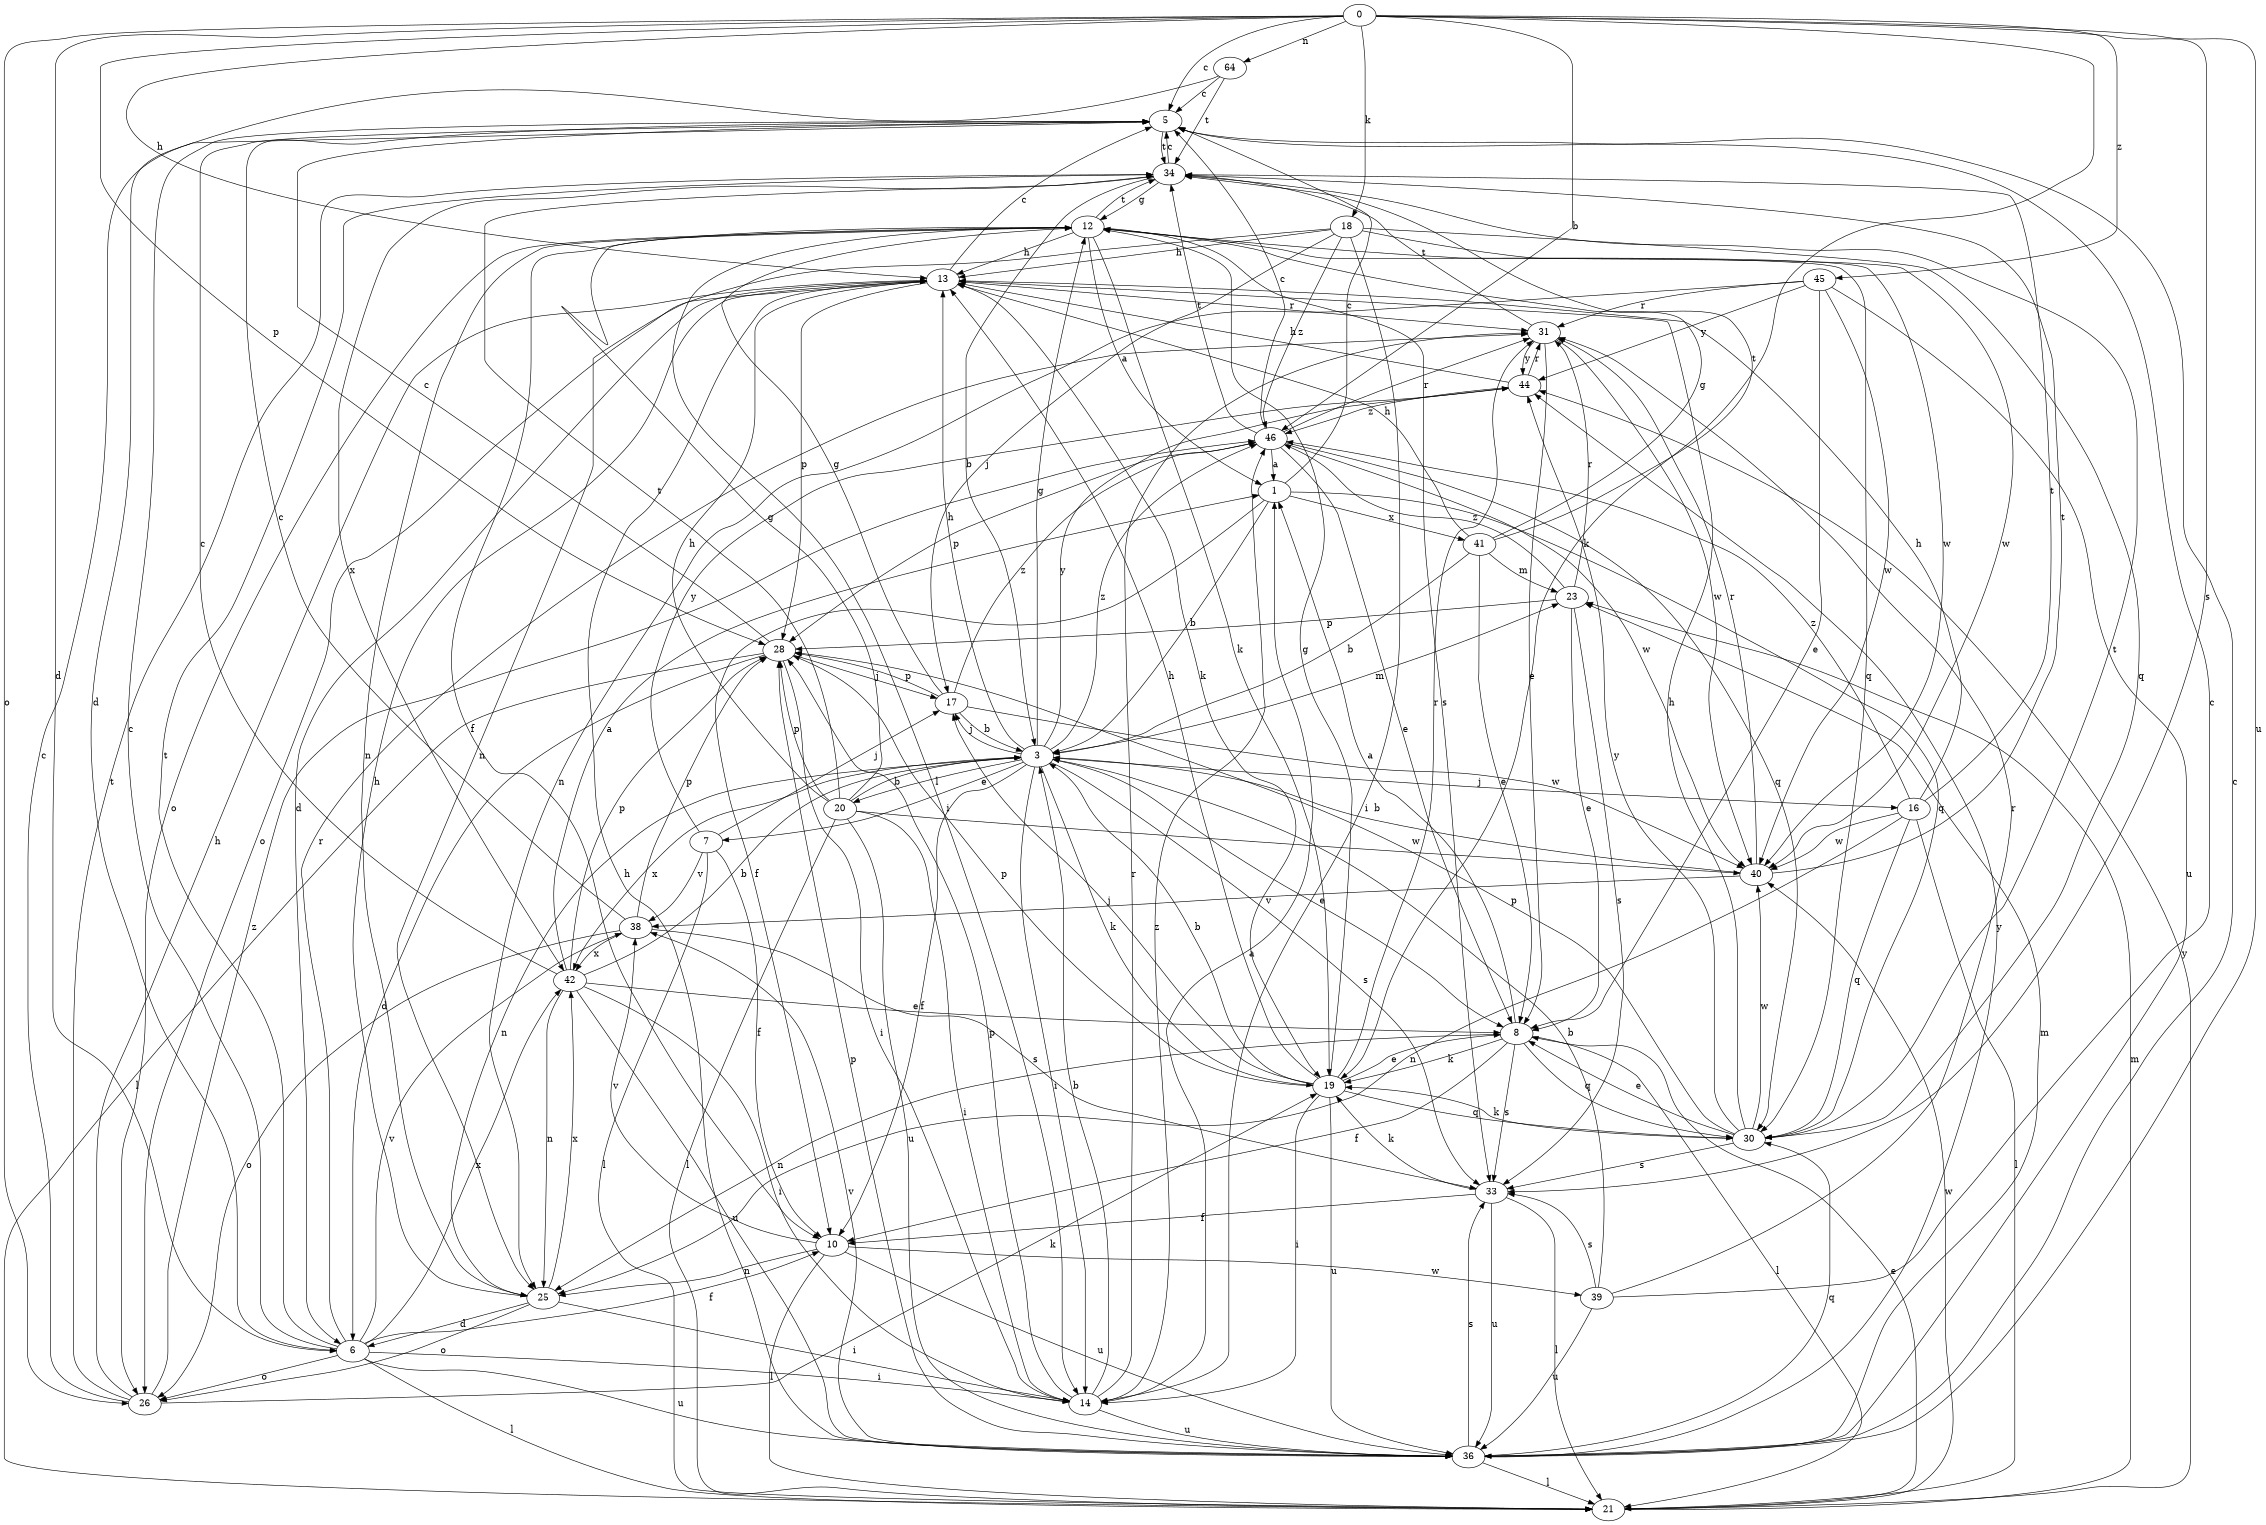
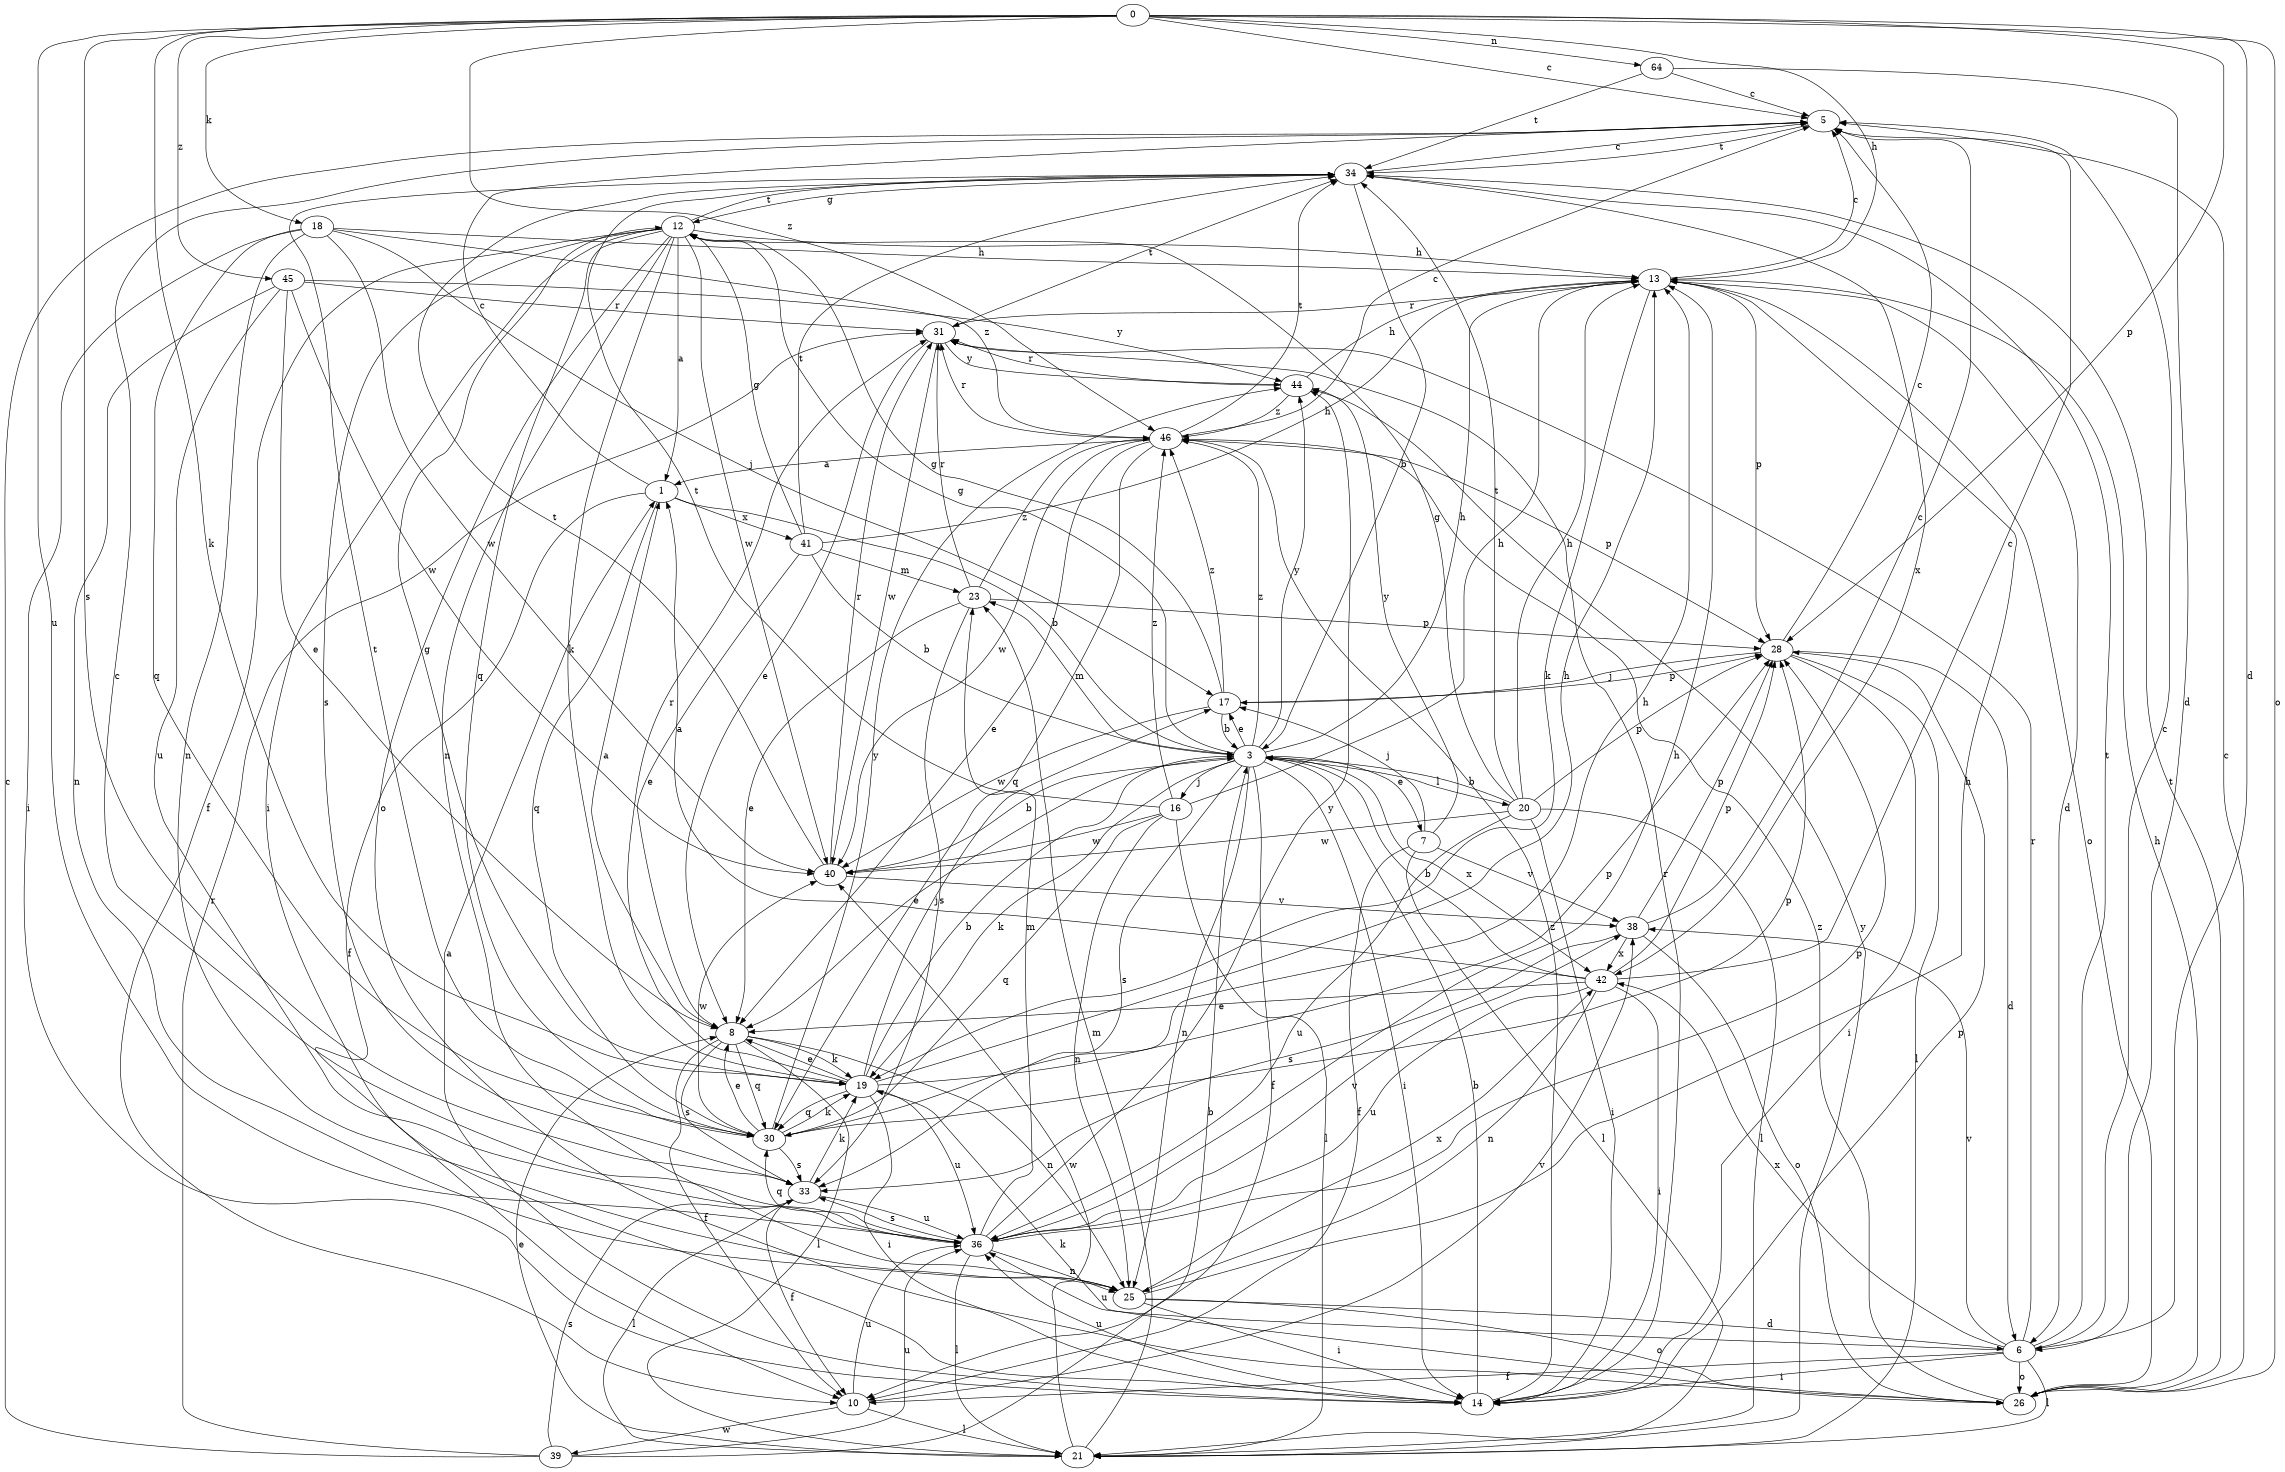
edge "0" -> "46": label "b" -> "z"
edge "3" -> "17": label "j" -> "e"
edge "10" -> "25": now "36" -> "25"
